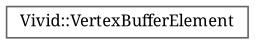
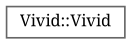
node "Vivid::VertexBufferElement": label "Vivid::VertexBufferElement" -> "Vivid::Vivid"
